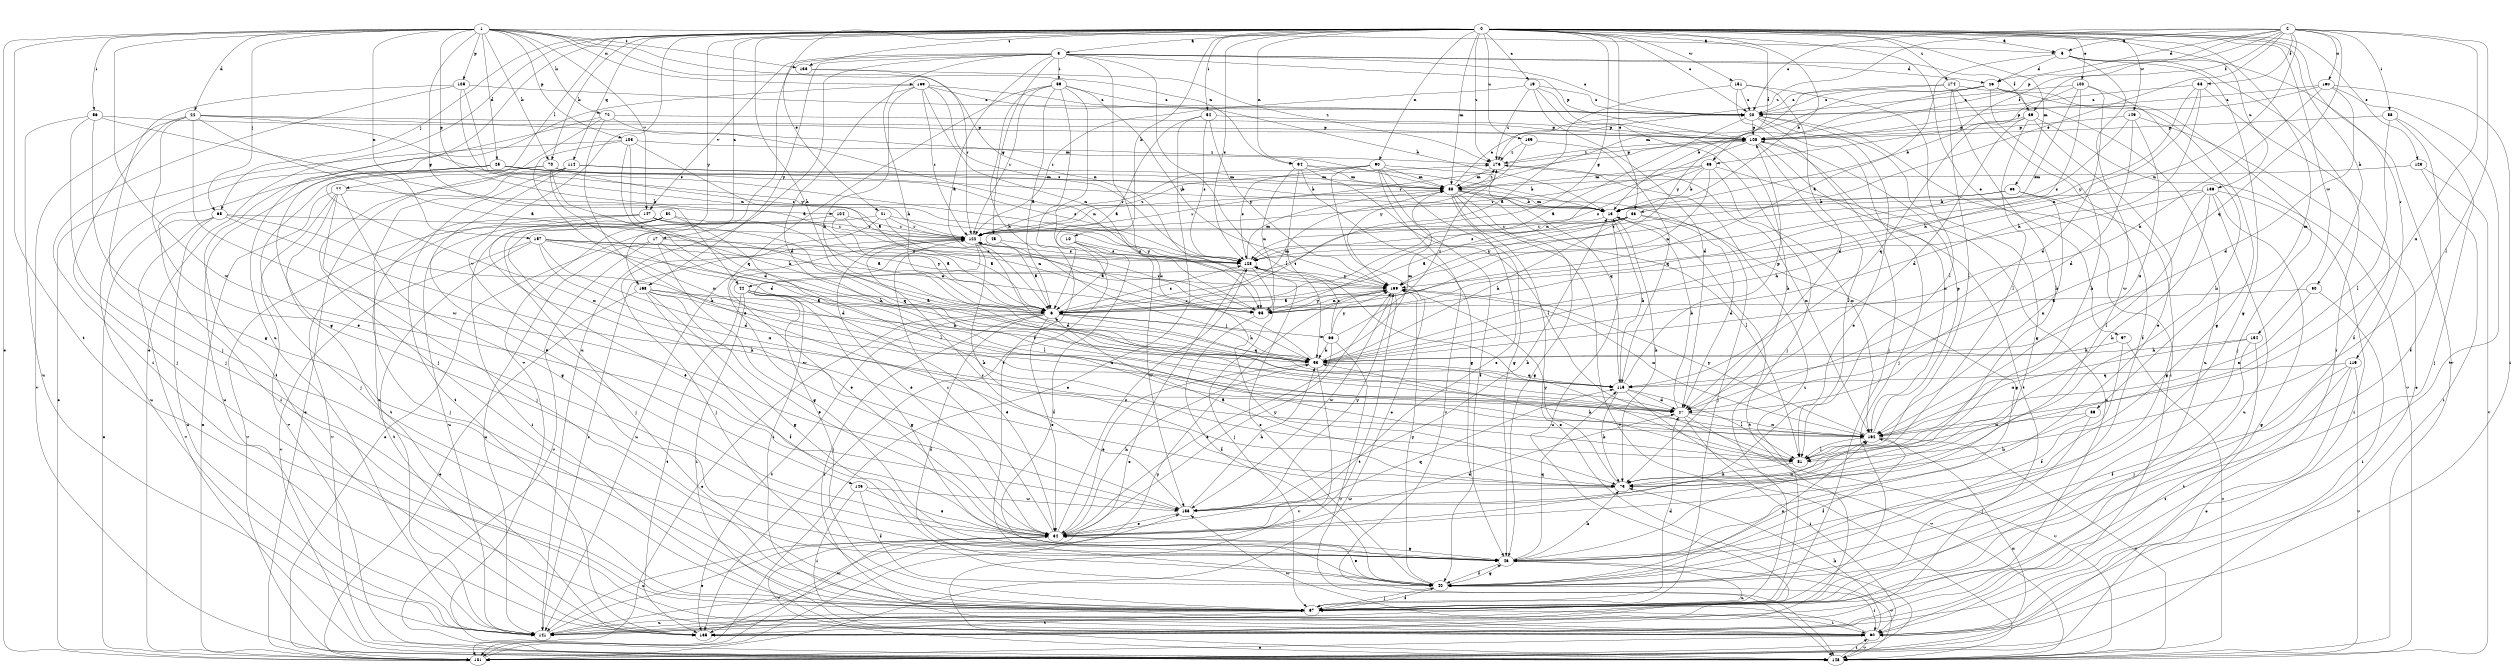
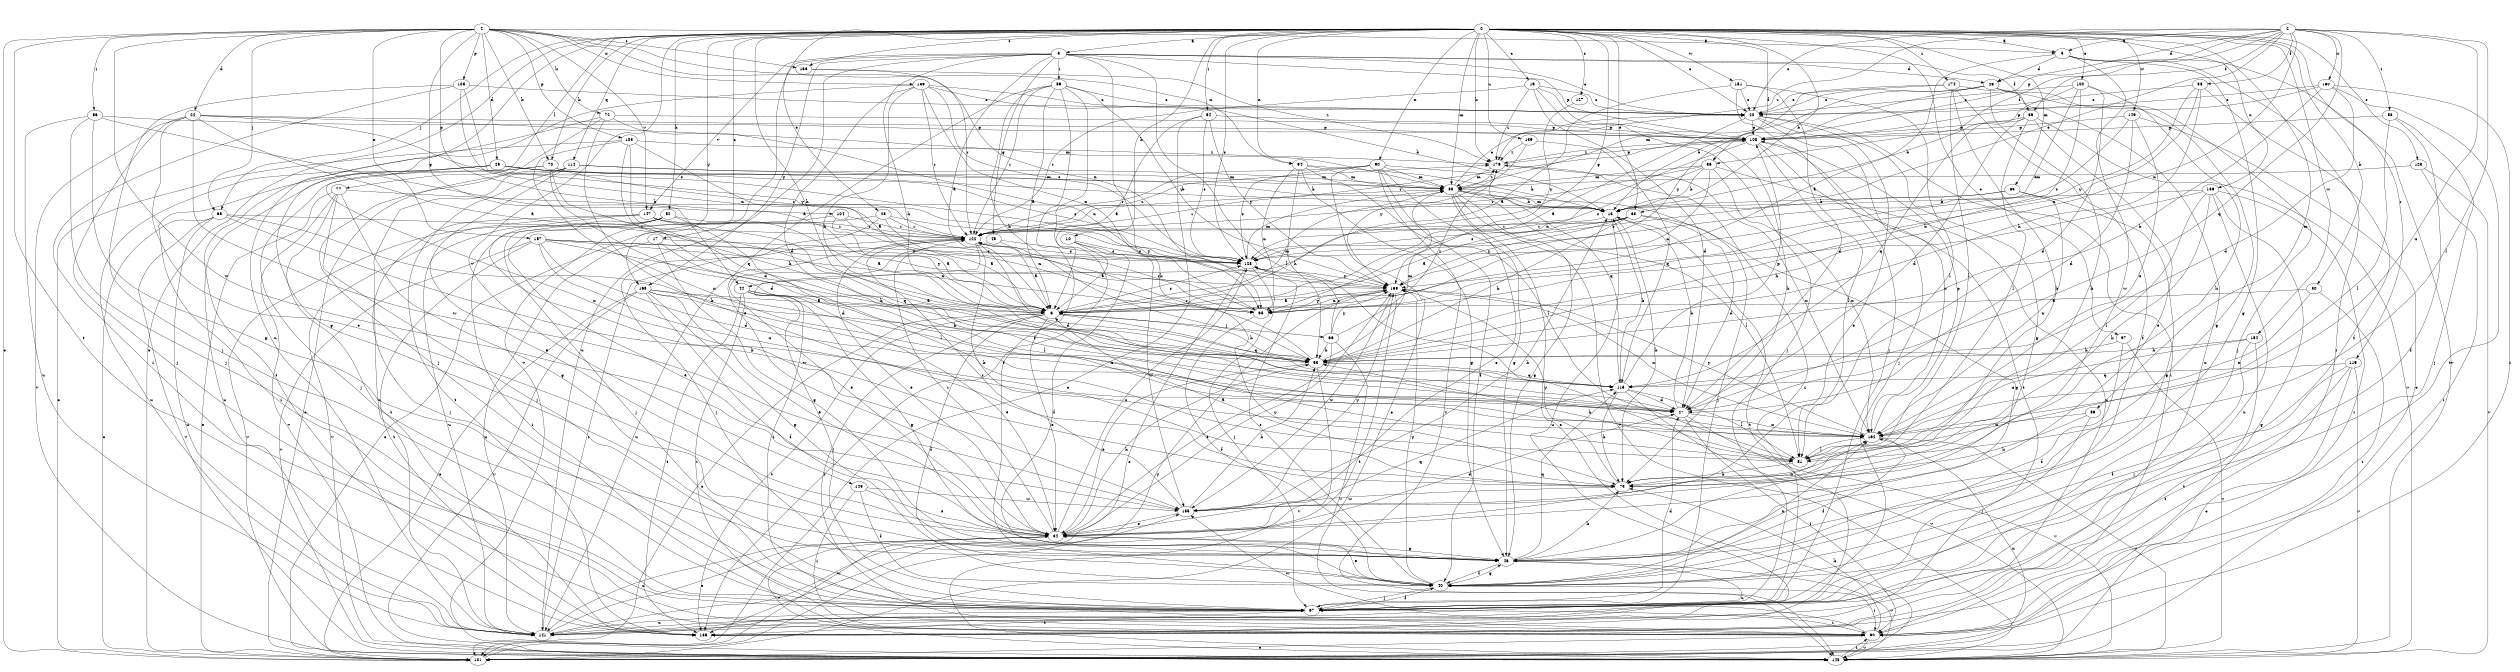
node "1": label "1" -> "4"
edge "0" -> "52": added, label "h"
edge "0" -> "176": label "z" -> "k"
node "127": added
node "21": label "21" -> "28"
edge "94" -> "53": label "t" -> "h"
edge "17" -> "148": now "168" -> "148"
